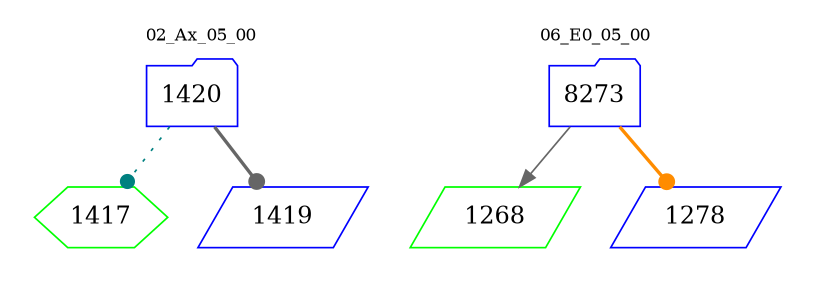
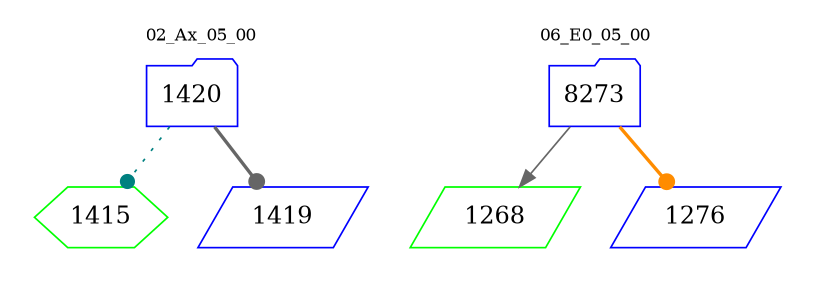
node "1417": label "1417" -> "1415"
node "1278": label "1278" -> "1276"
